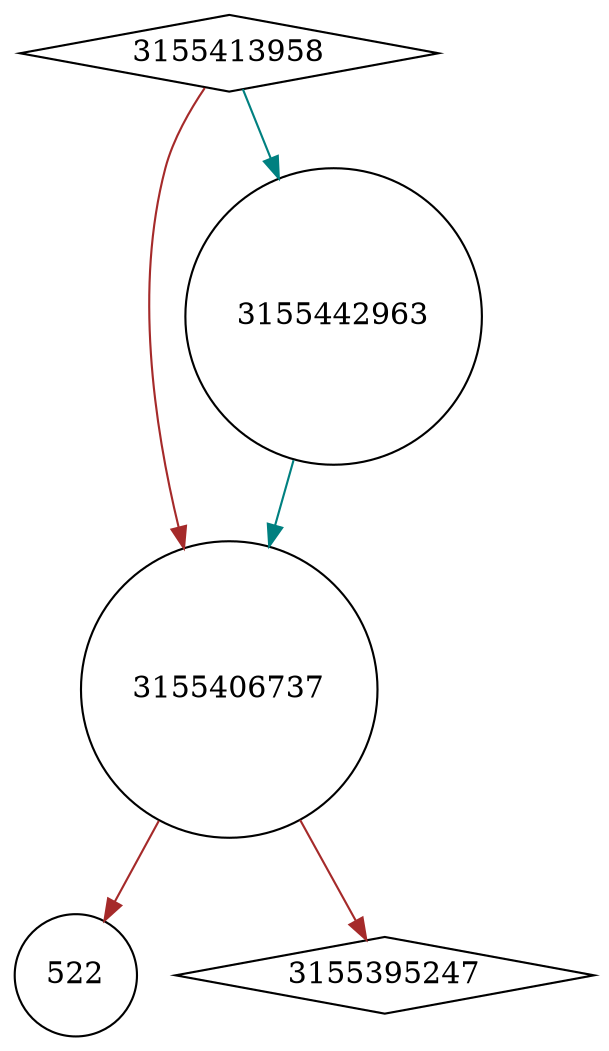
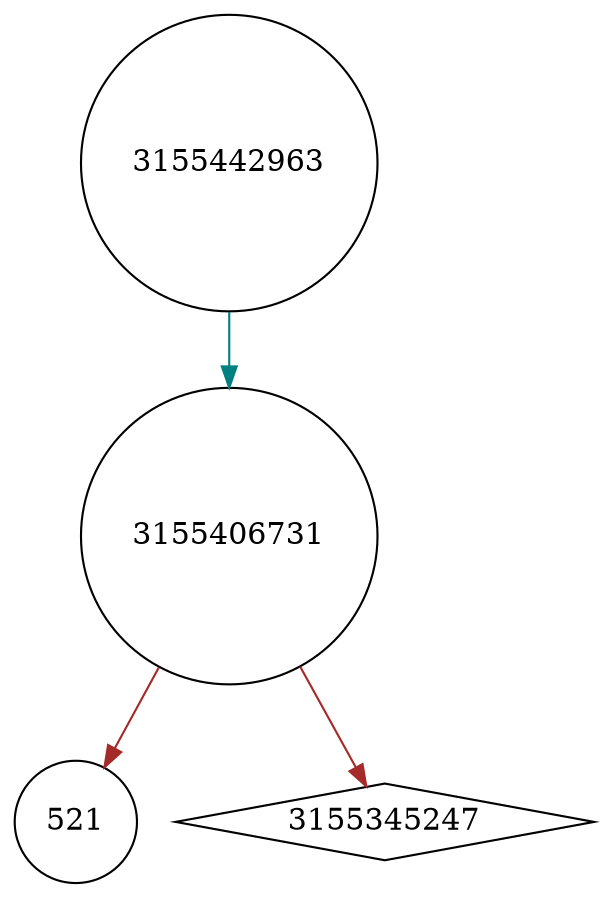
node "3155413958": removed
node "3155406737": label "3155406737" -> "3155406731"
node "522": label "522" -> "521"
node "3155395247": label "3155395247" -> "3155345247"
